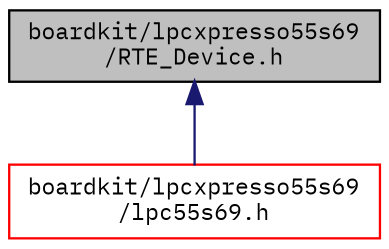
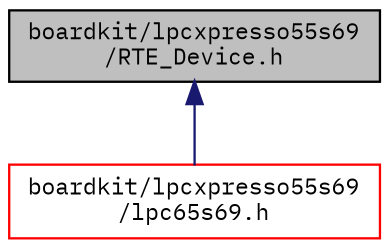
node "boardkit/lpcxpresso55s69 /lpc55s69.h": label "boardkit/lpcxpresso55s69 /lpc55s69.h" -> "boardkit/lpcxpresso55s69 /lpc65s69.h"
